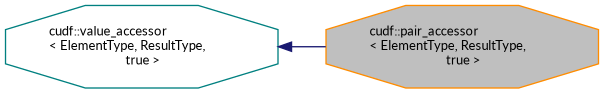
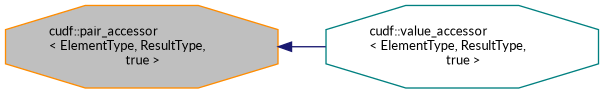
edge "cudf::pair_accessor < ElementType, ResultType, true >" -> "cudf::value_accessor < ElementType, ResultType, true >": reversed
